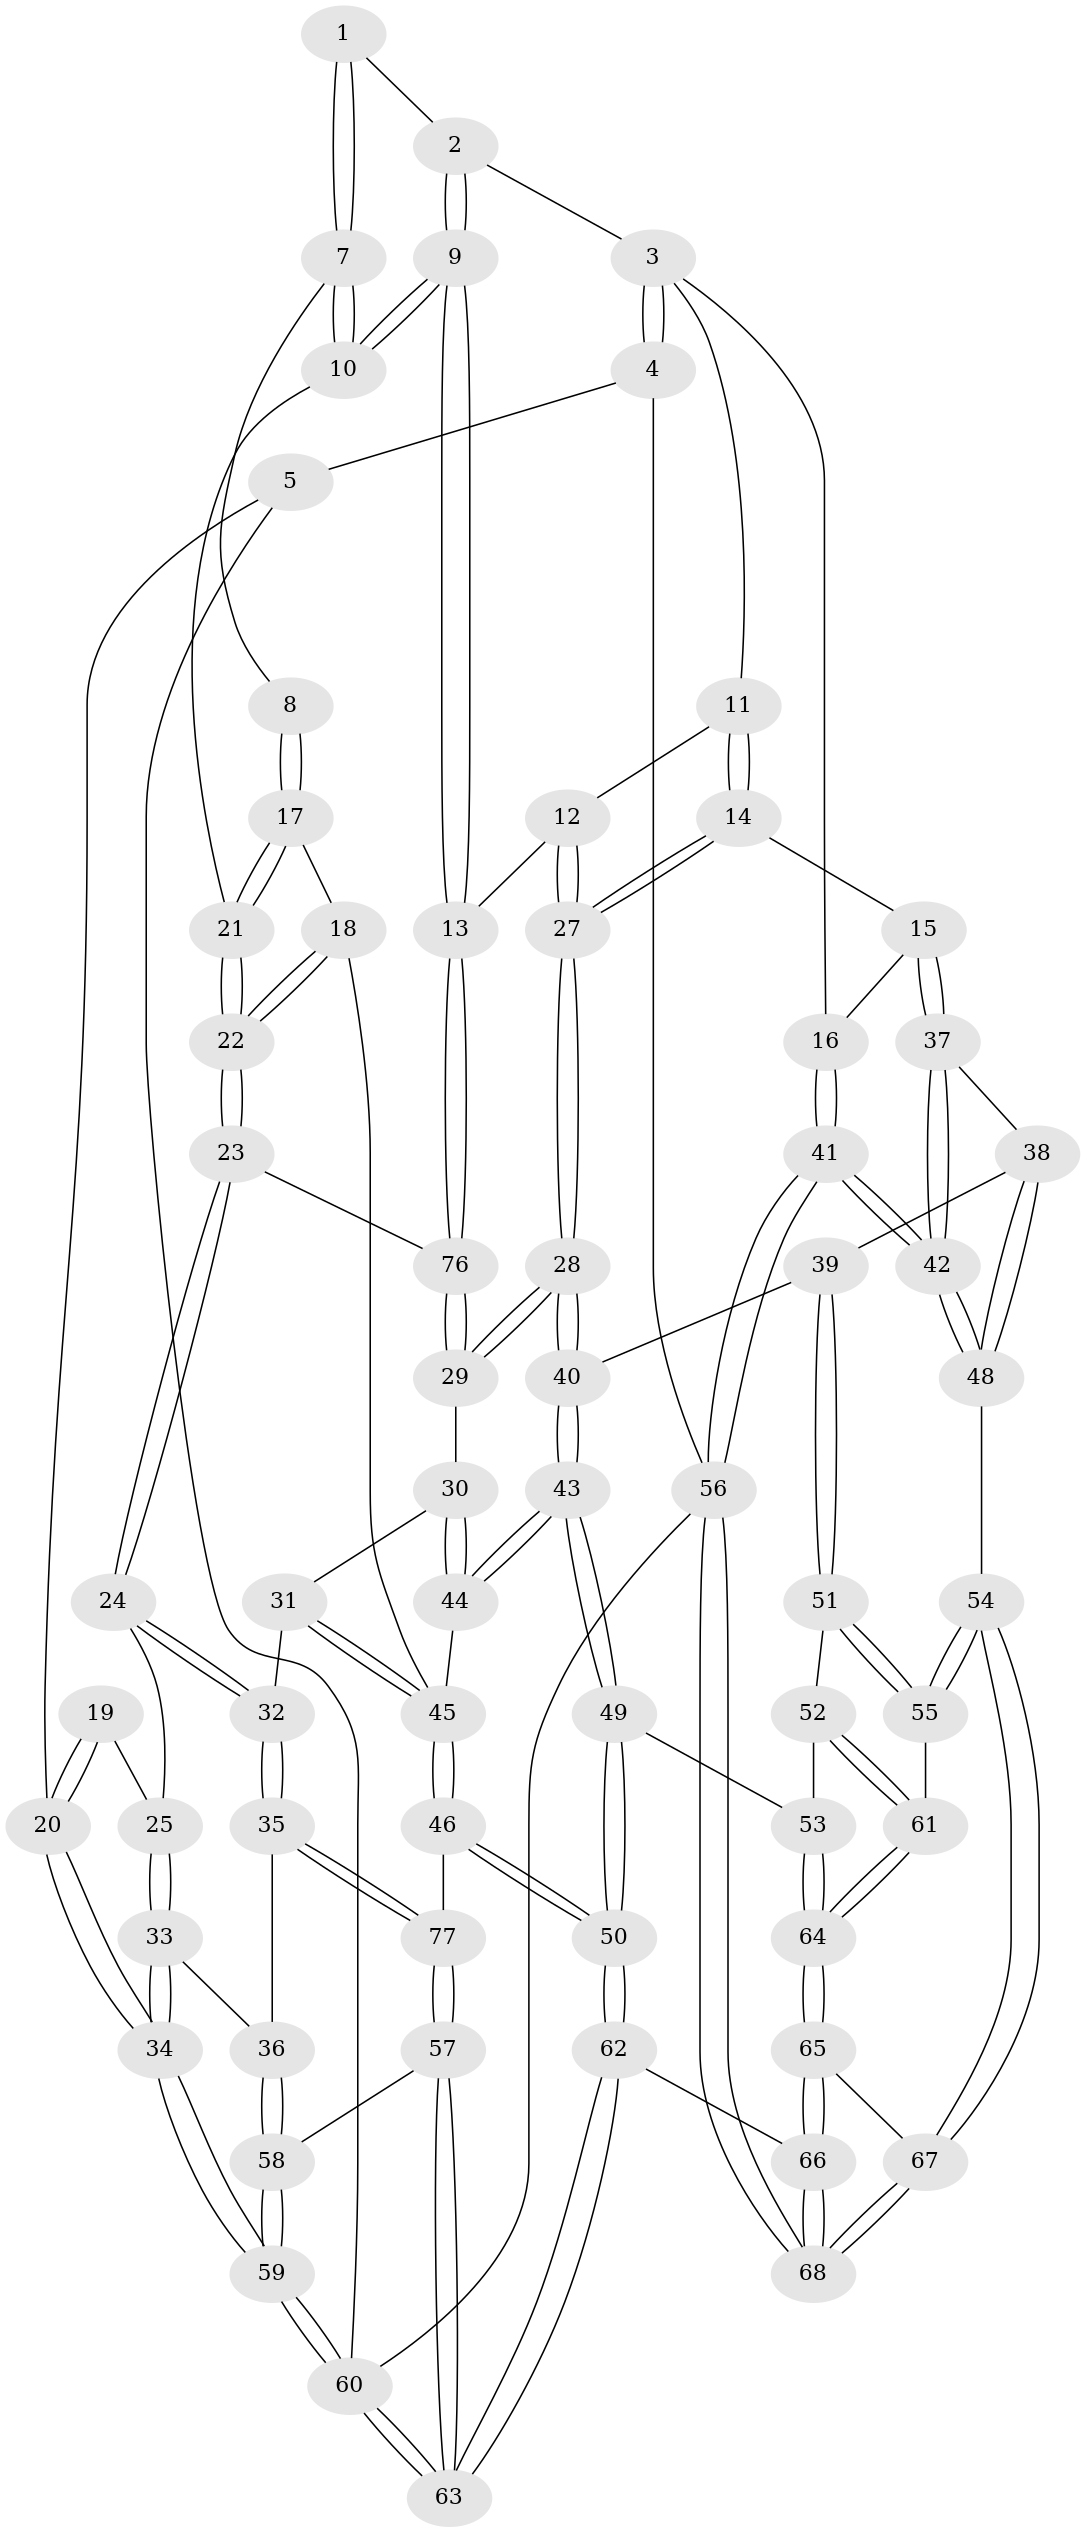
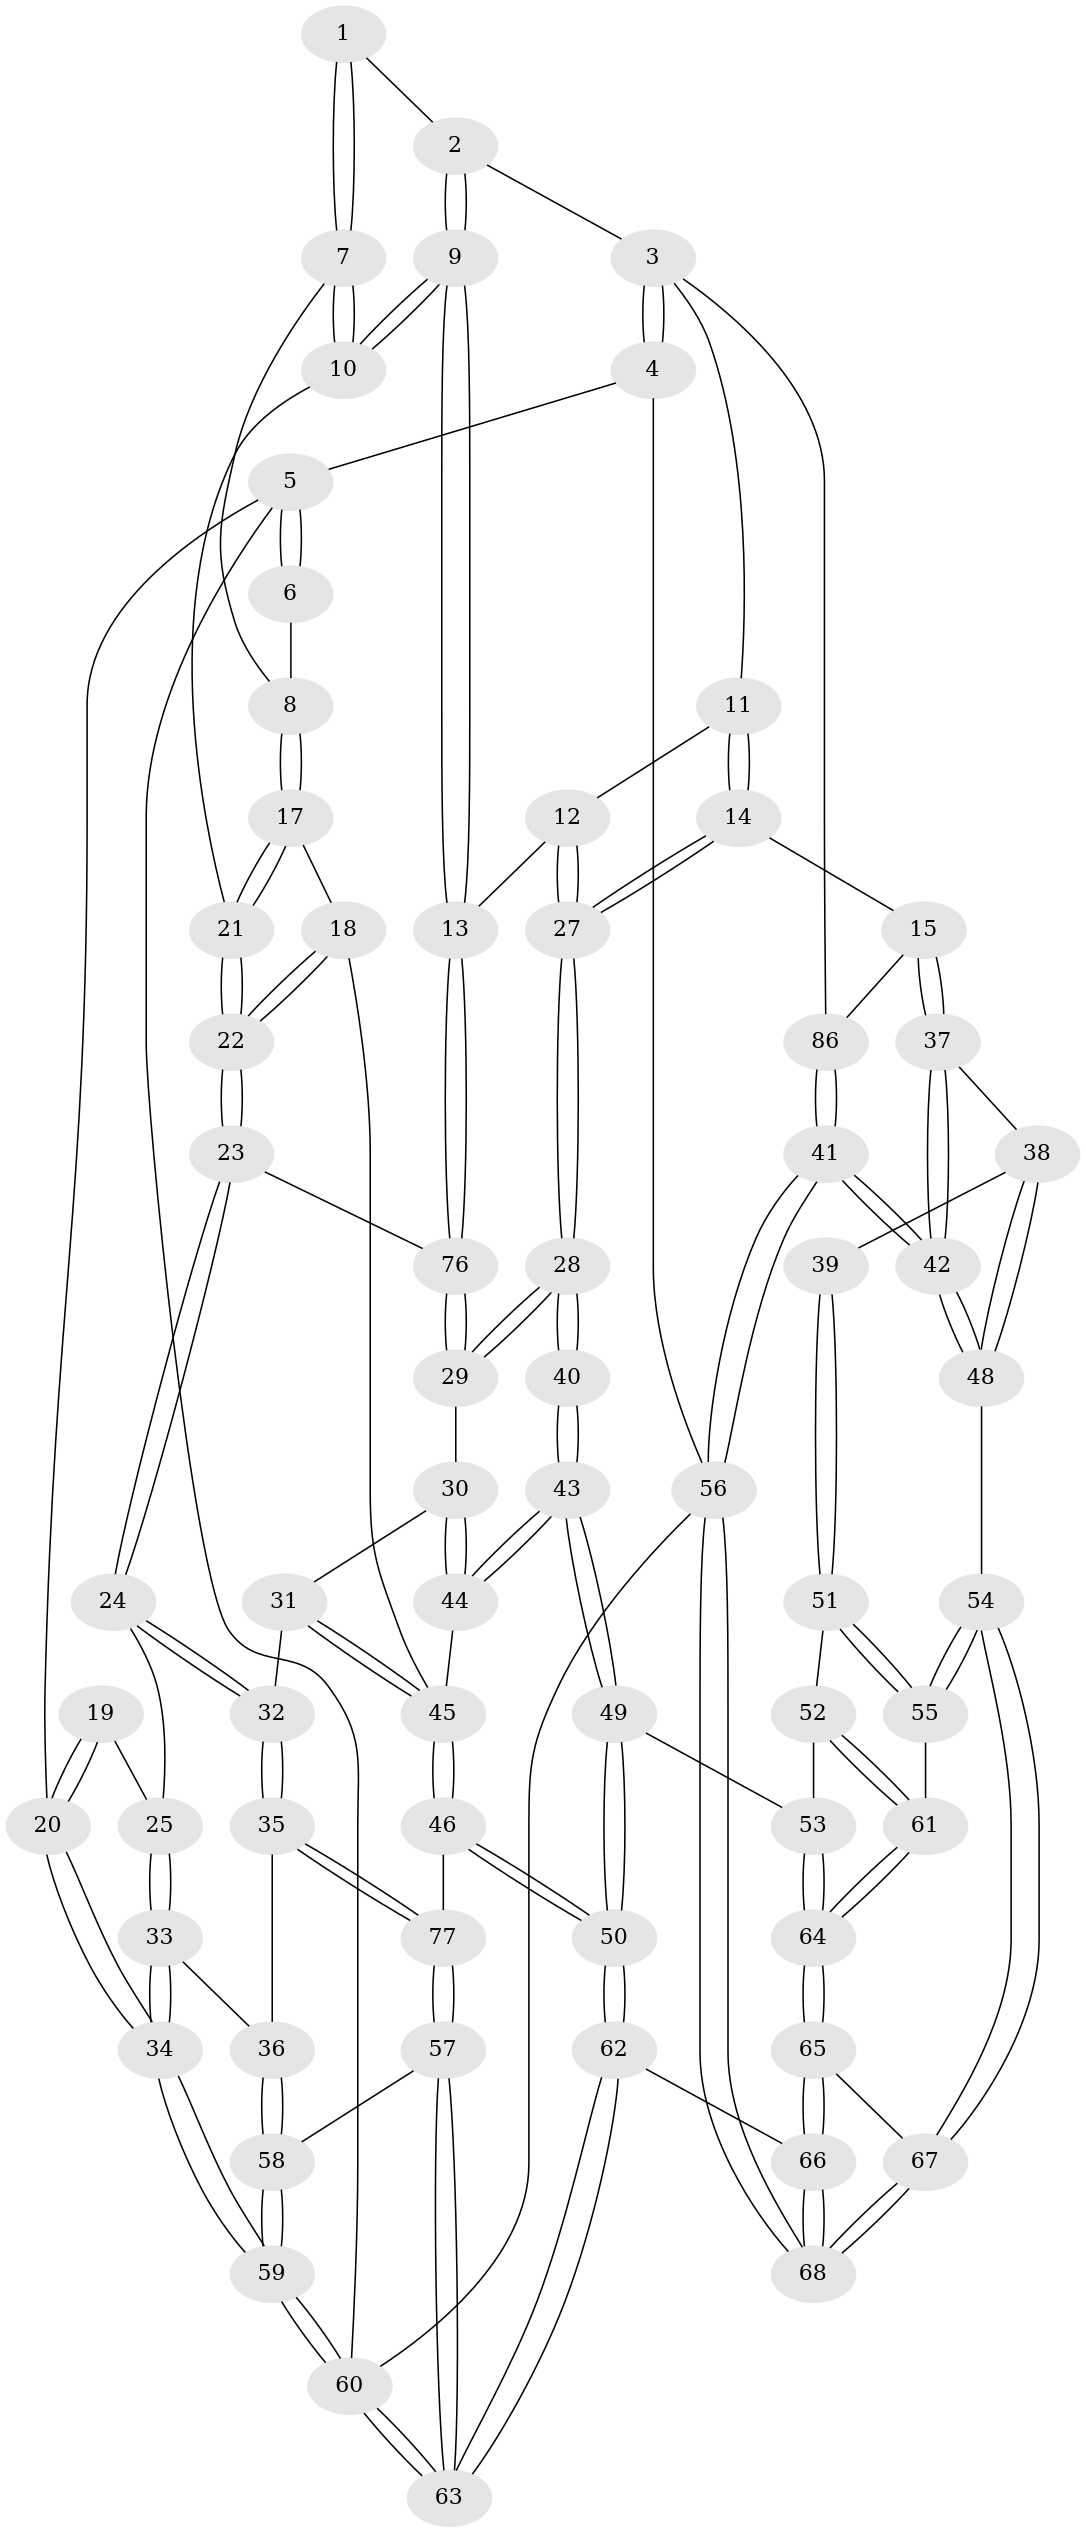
node "6": added
node "16": label "16" -> "86"
edge "39" -- "40": removed
